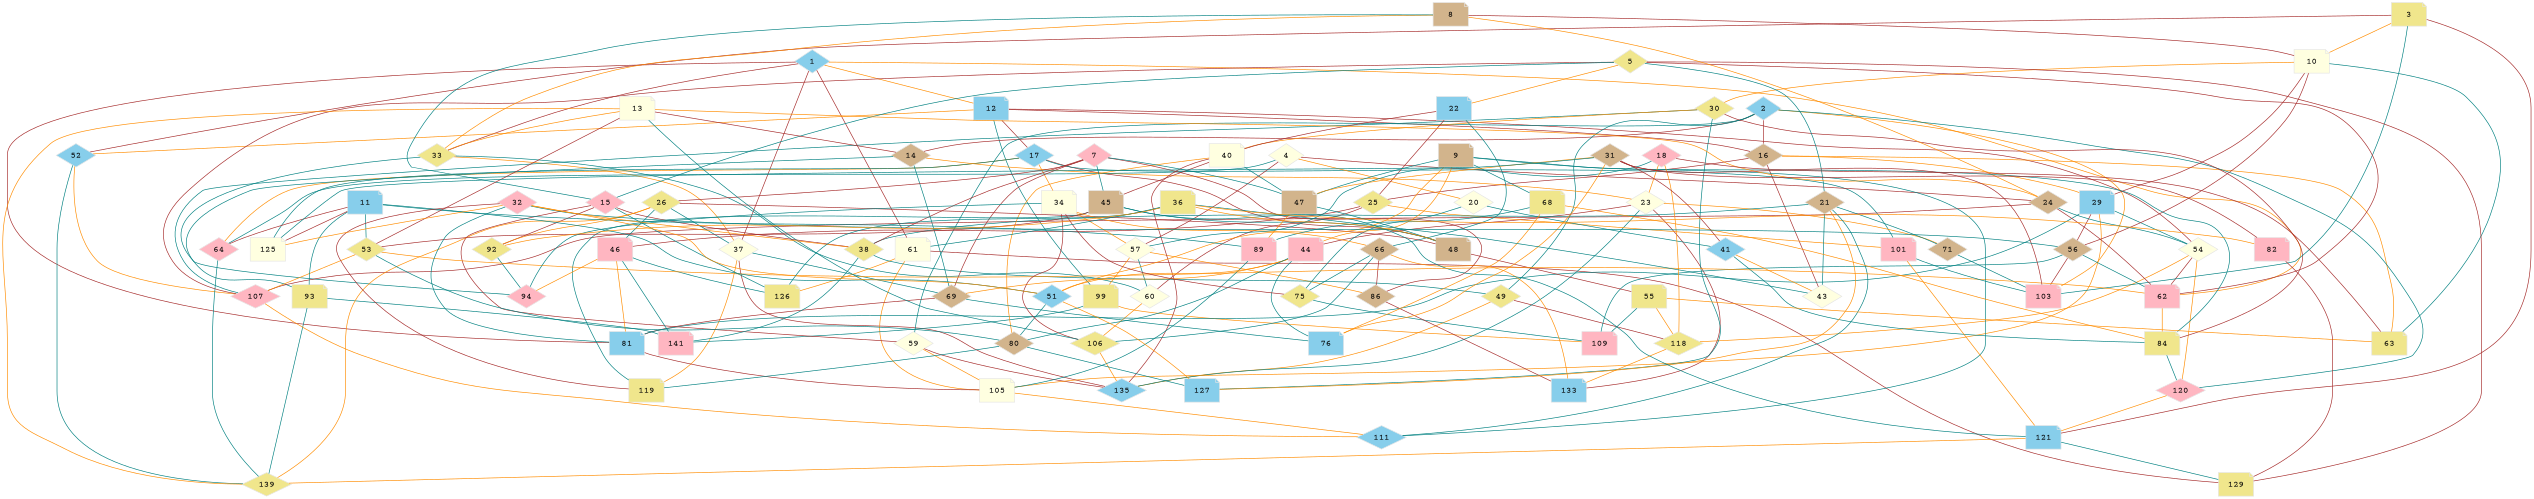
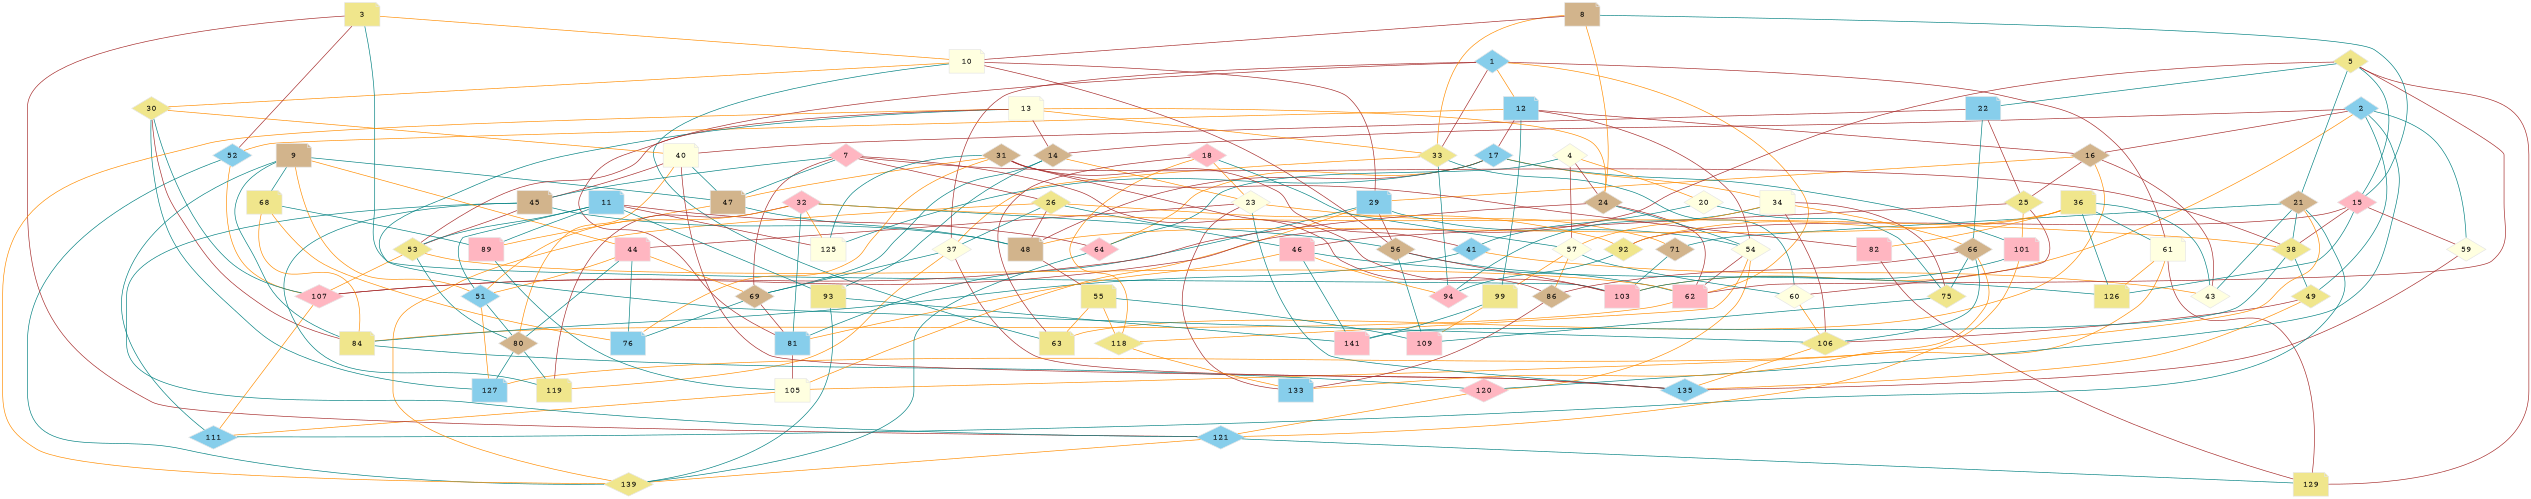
edge "5" -- "22": color darkorange -> teal
edge "49" -- "118": now "49" -- "106"
edge "59" -- "105": removed
node "121": shape note -> diamond
